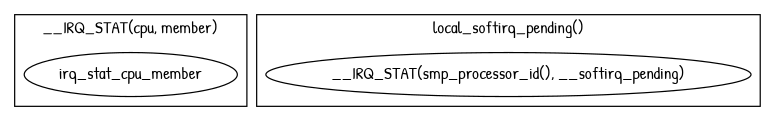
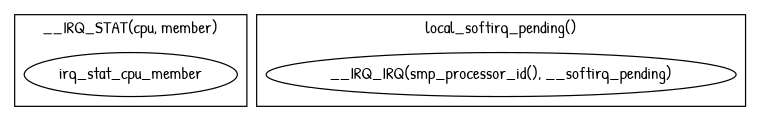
node "__IRQ_STAT(smp_processor_id(), __softirq_pending)": label "__IRQ_STAT(smp_processor_id(), __softirq_pending)" -> "__IRQ_IRQ(smp_processor_id(), __softirq_pending)"
